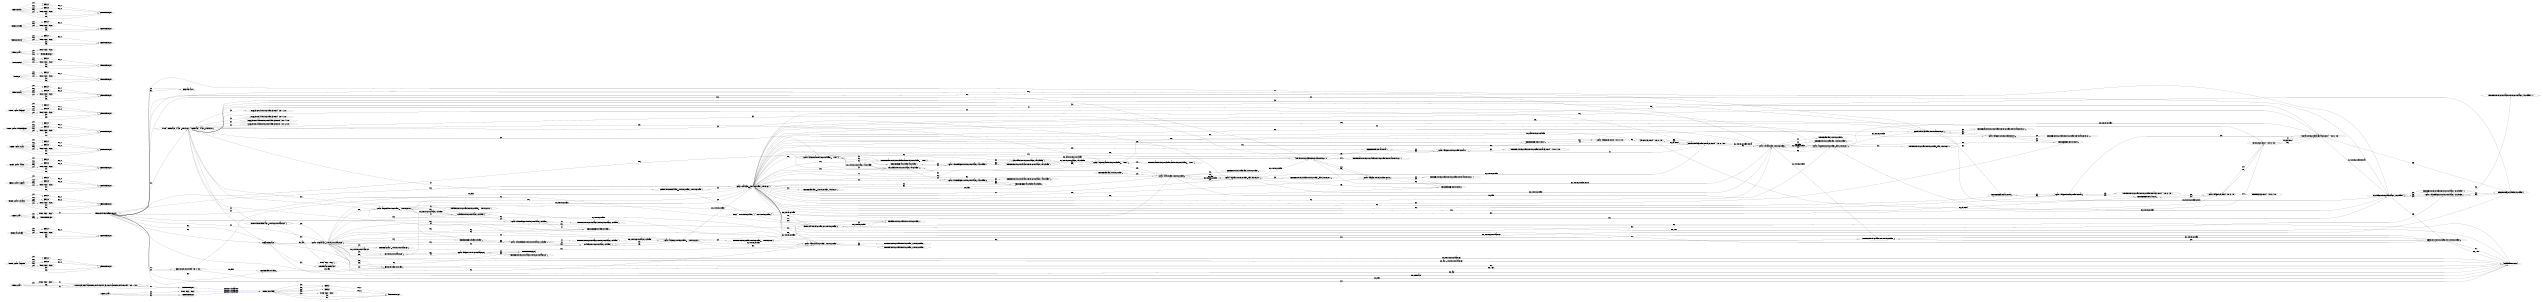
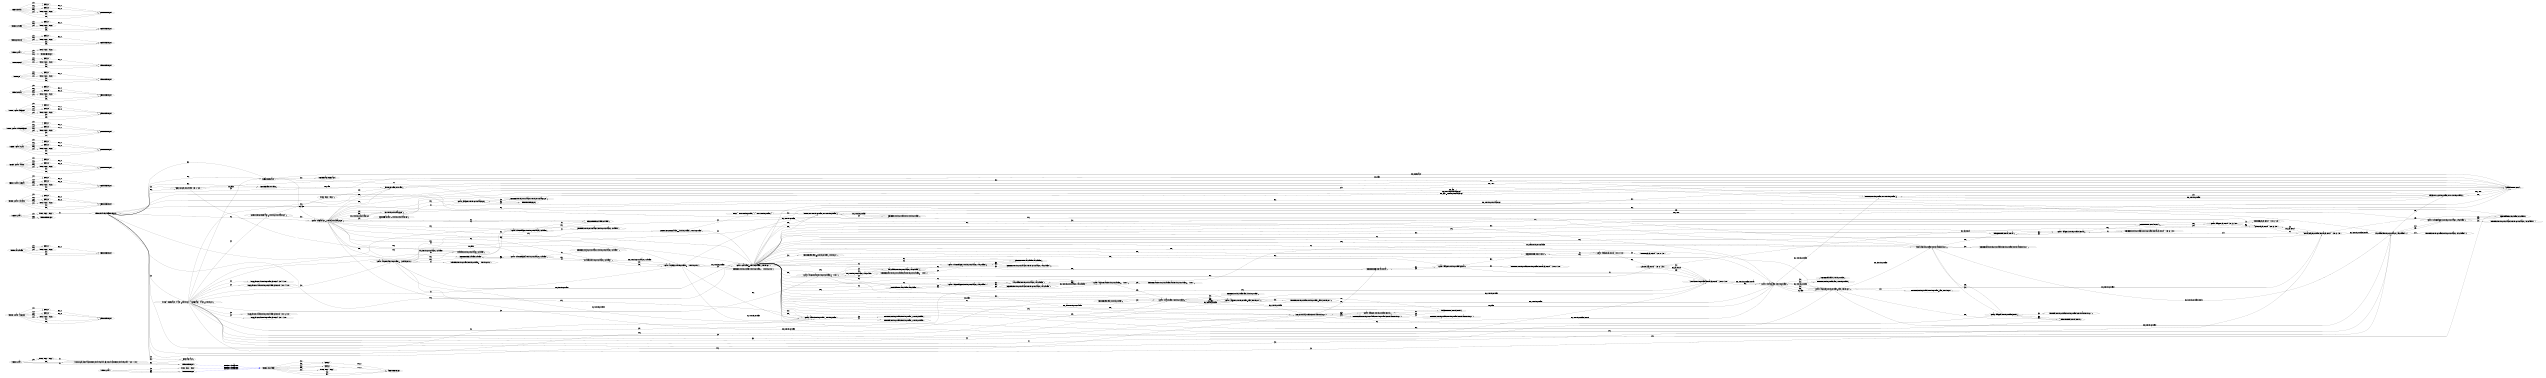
node "<(IDENTIFIER,gfx,gfx::Vector2d())<SUB>20</SUB>>": added
edge "(METHOD,DistributeScrollOffsetToViewports)" -> "(METHOD_RETURN,Vector2d)": removed, label "AST:"
